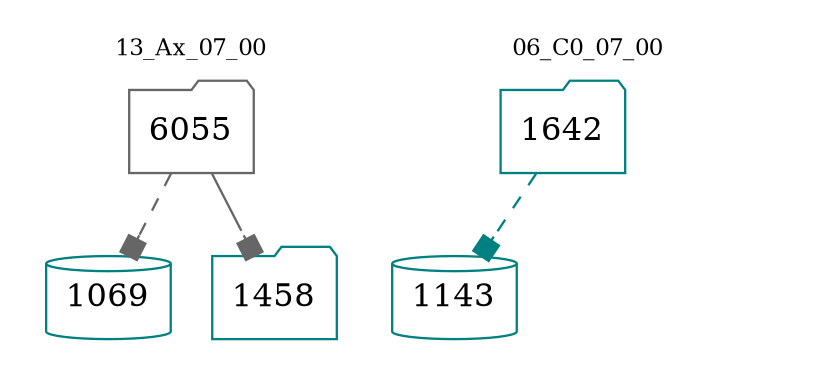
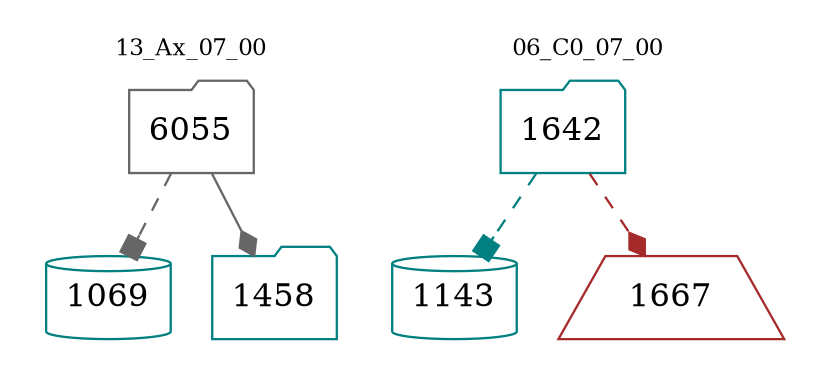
edge "6055" -> "1458": arrowhead box -> diamond
node "1667": added
